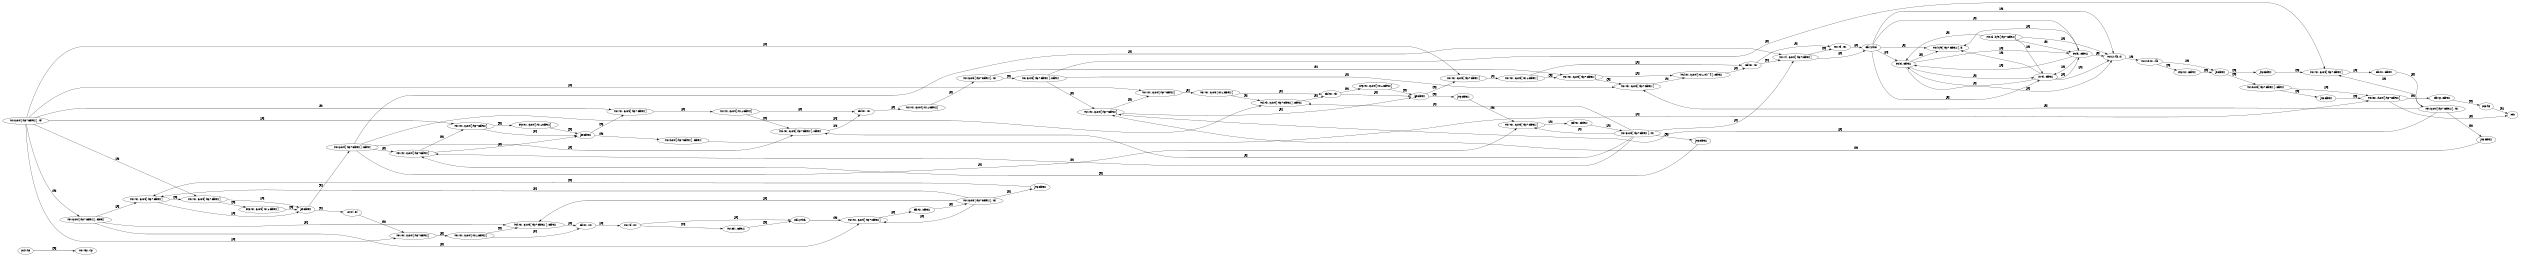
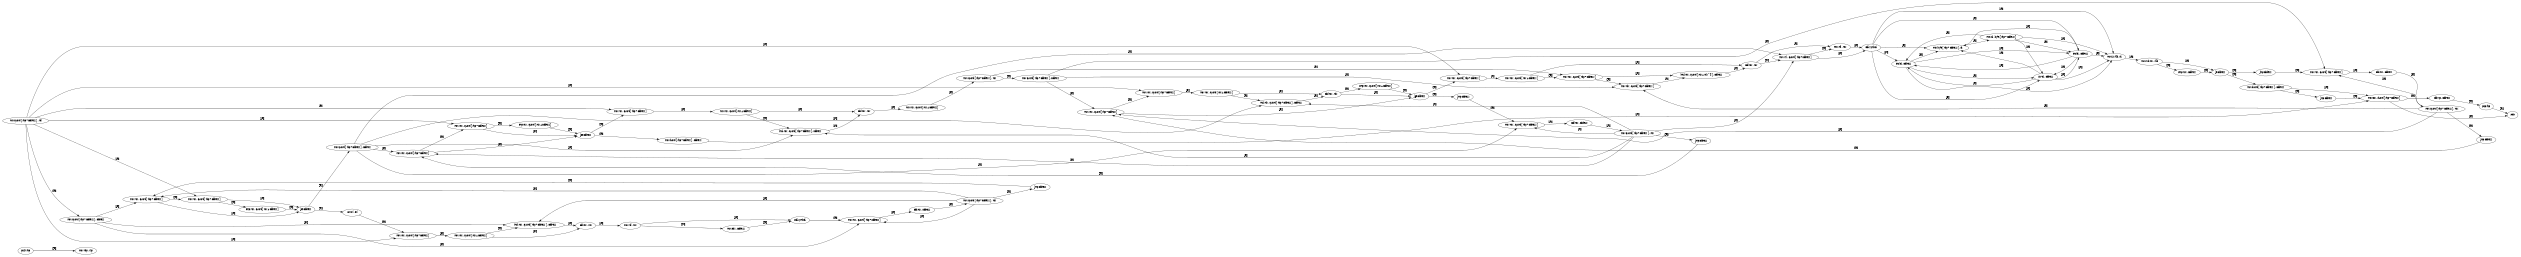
edge "mov byte [ rbp - address ] , al" -> "mov al , byte [ rbp - address ]": added, label "DFG"
